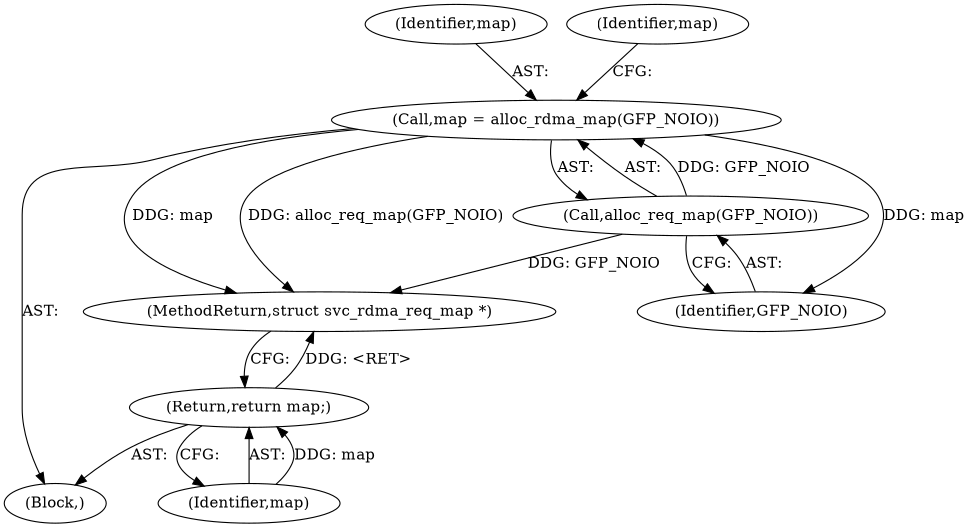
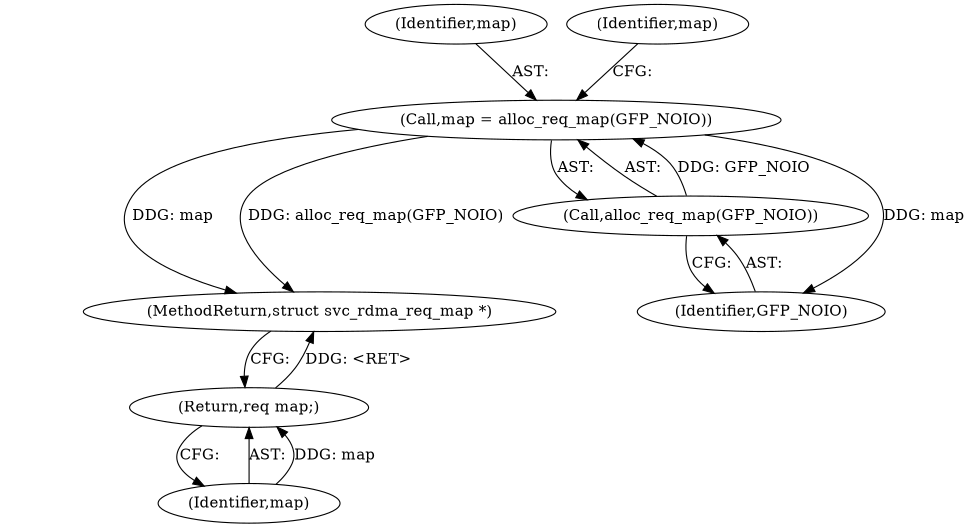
node "(Call,map = alloc_rdma_map(GFP_NOIO))": label "(Call,map = alloc_rdma_map(GFP_NOIO))" -> "(Call,map = alloc_req_map(GFP_NOIO))"
edge "(Call,alloc_req_map(GFP_NOIO))" -> "(MethodReturn,struct svc_rdma_req_map *)": removed, label "DDG: GFP_NOIO"
node "(Return,return map;)": label "(Return,return map;)" -> "(Return,req map;)"
node "(Block,)": removed
